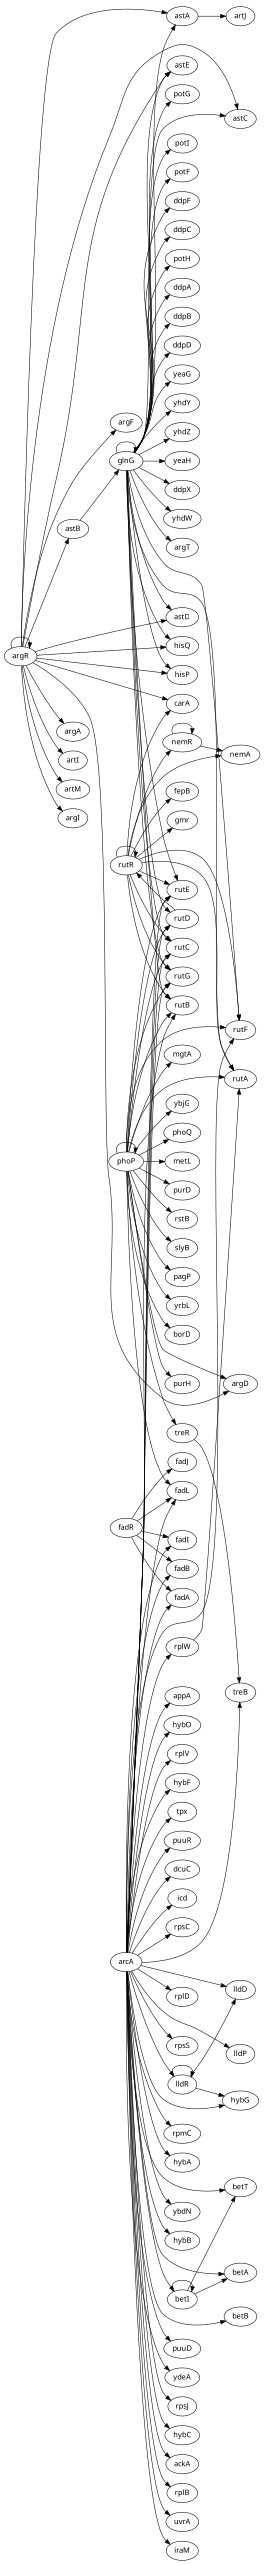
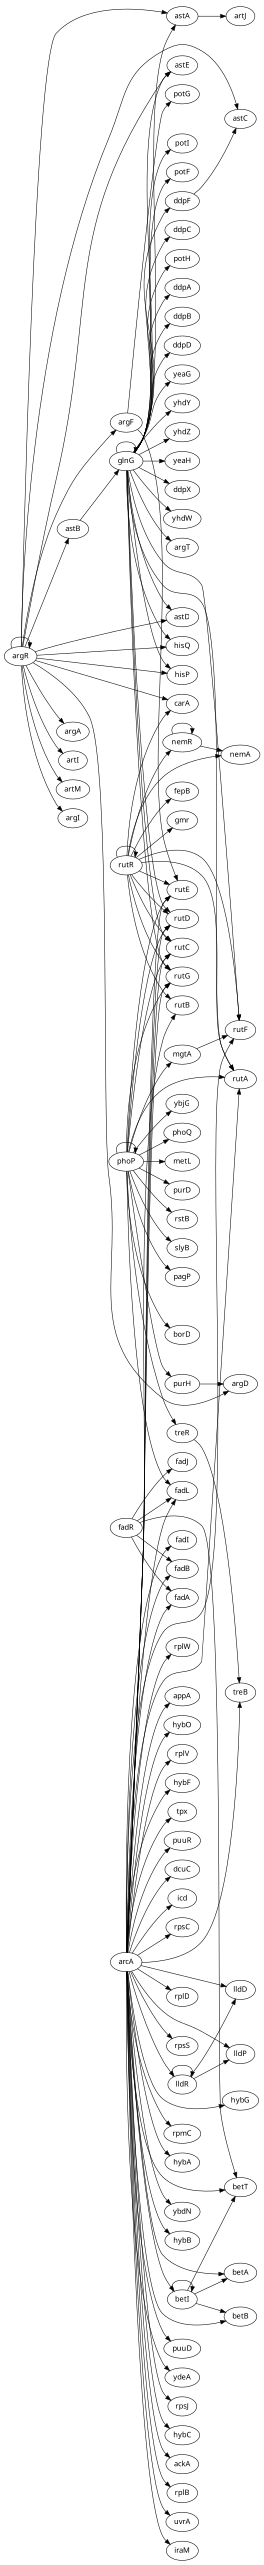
edge "glnG" -> "astC": now "ddpF" -> "astC"
edge "glnG" -> "potG": now "argF" -> "potG"
edge "glnG" -> "rutE": now "argF" -> "rutE"
edge "glnG" -> "rutB": removed
edge "rutD" -> "rutR": reversed
edge "phoP" -> "rutF": now "mgtA" -> "rutF"
edge "phoP" -> "rutB": removed
node "yrbL": removed
edge "phoP" -> "argD": now "purH" -> "argD"
edge "rplW" -> "rutA": now "arcA" -> "rutA"
edge "fadR" -> "fadI": now "fadR" -> "betT"
edge "lldR" -> "hybG": now "lldR" -> "lldP"
edge "betI" -> "betB": added
